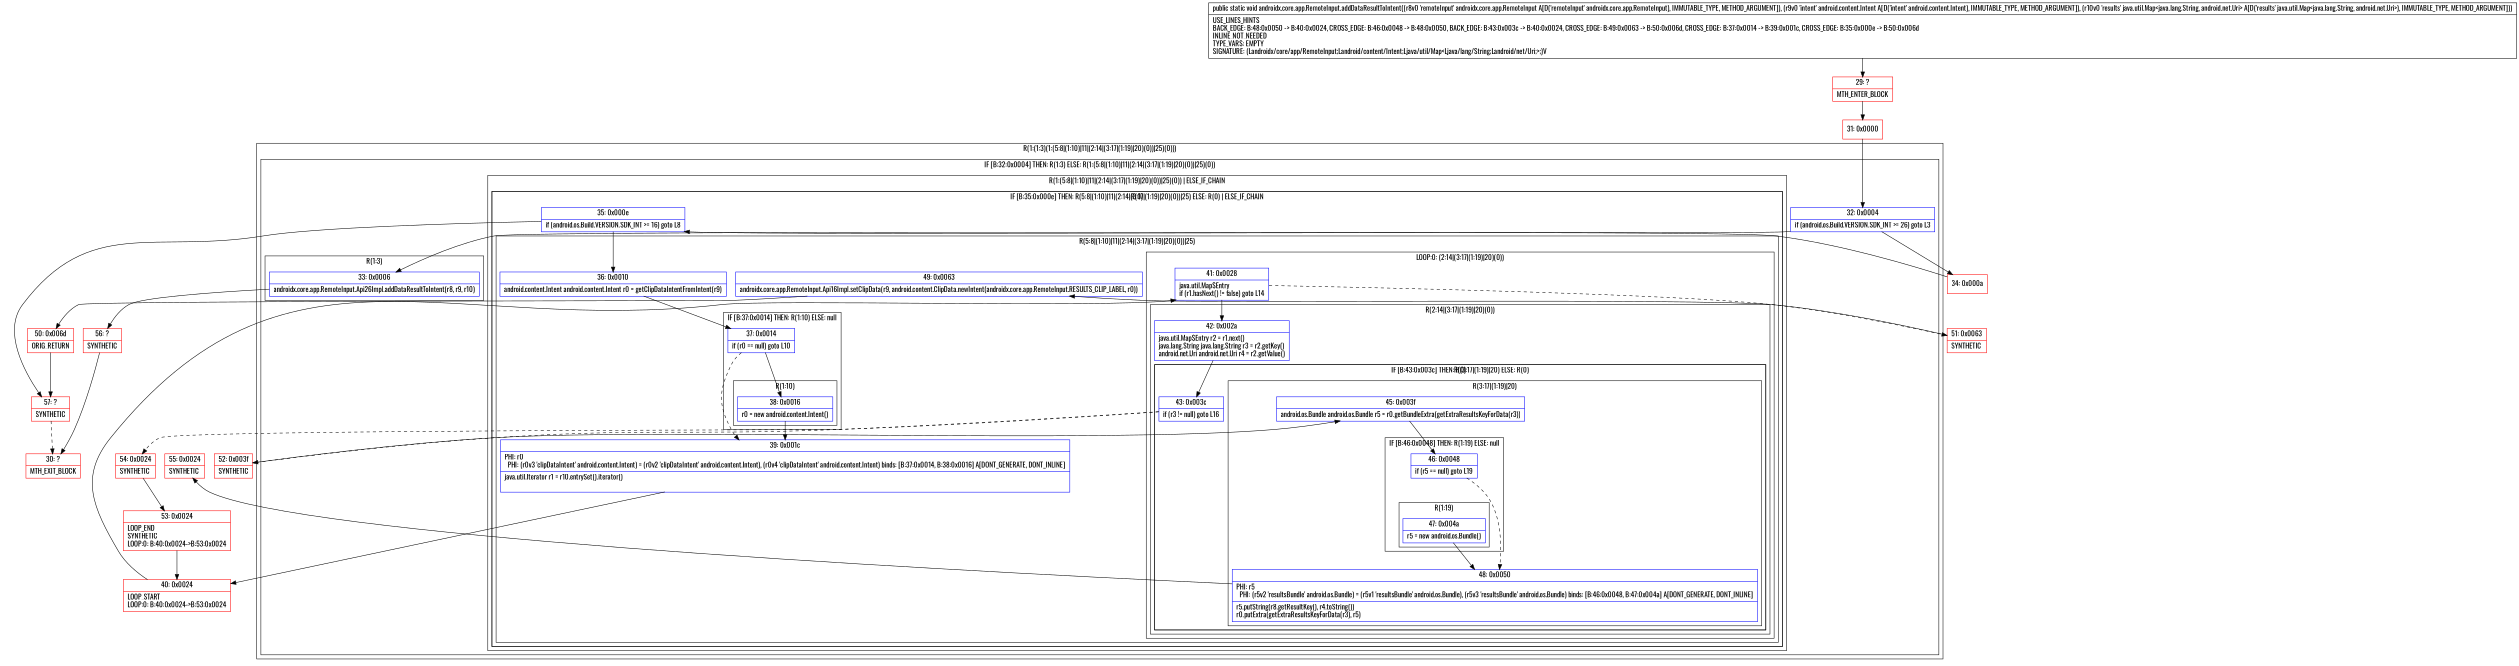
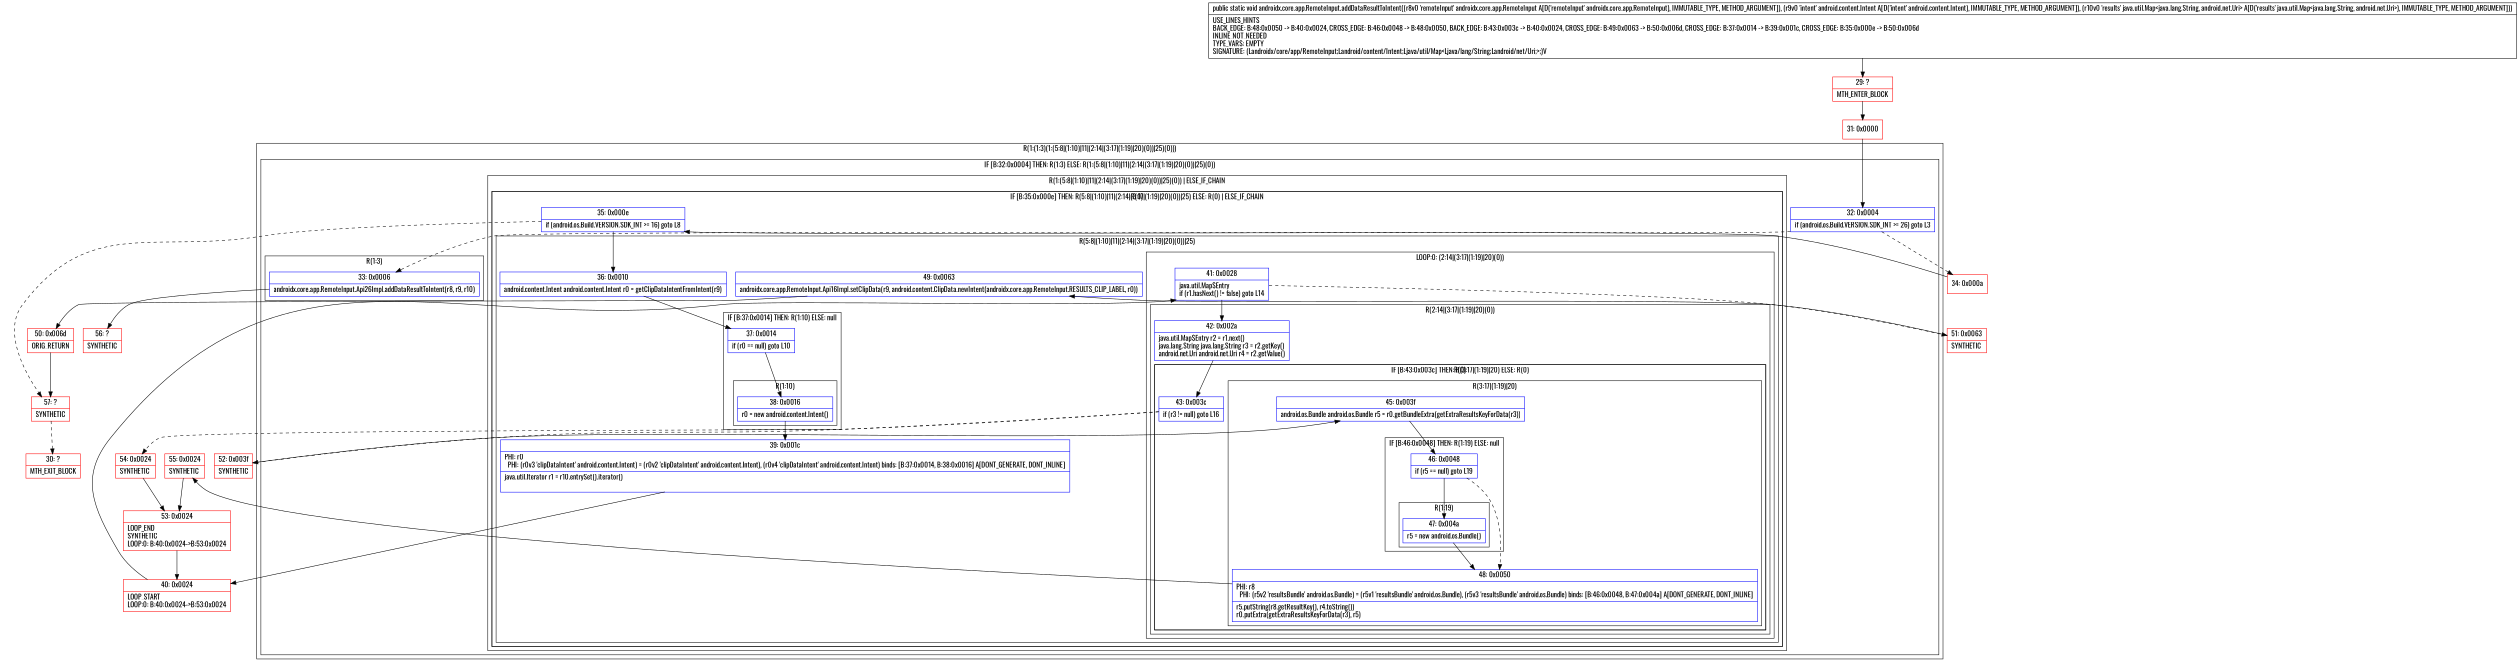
edge "32: 0x0004" -> "33: 0x0006": style solid -> dashed
edge "35: 0x000e" -> "57: ?": style solid -> dashed
edge "32: 0x0004" -> "34: 0x000a": style solid -> dashed
edge "37: 0x0014" -> "39: 0x001c": removed
edge "56: ?" -> "30: ?": removed
edge "55: 0x0024" -> "53: 0x0024": added
edge "46: 0x0048" -> "47: 0x004a": added
node "48: 0x0050": text "PHI: r5" -> "PHI: r8"
